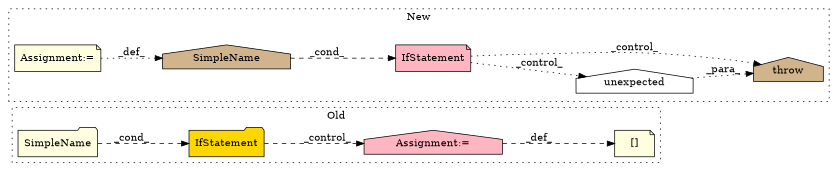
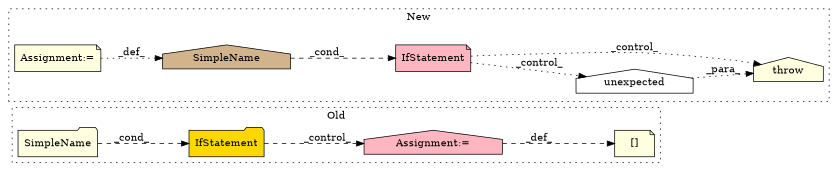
node "throw": fillcolor tan -> lightyellow
